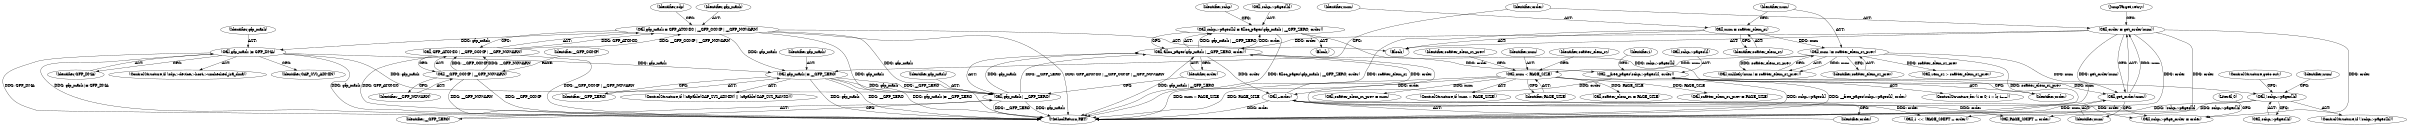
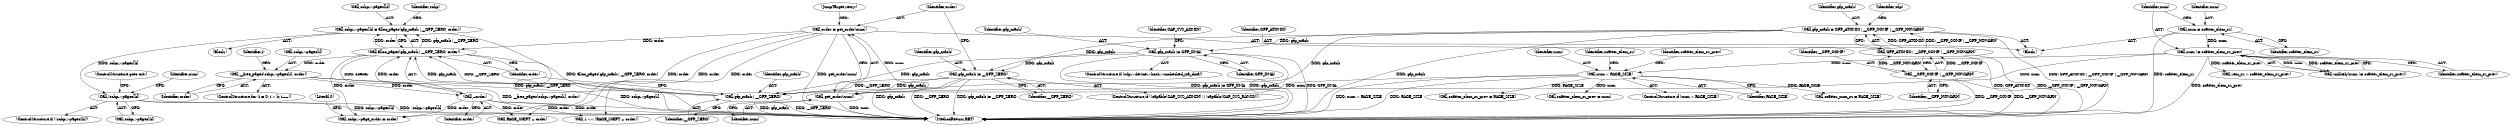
node "(Identifier,GFP_ATOMIC)": added
edge "(Call,gfp_mask |= GFP_DMA)" -> "(Identifier,CAP_SYS_ADMIN)": reversed
edge "(Identifier,__GFP_COMP)" -> "(Call,__GFP_COMP | __GFP_NOWARN)": label "PAGE: " -> "AST: "
edge "(Call,alloc_pages(gfp_mask | __GFP_ZERO, order))" -> "(Call,--order)": label "DDG: order" -> "DDG: scatter"
node "(Call,scatter_elem_sz = PAGE_SIZE)": label "(Call,scatter_elem_sz = PAGE_SIZE)" -> "(Call,scatter_num_sz = PAGE_SIZE)"
